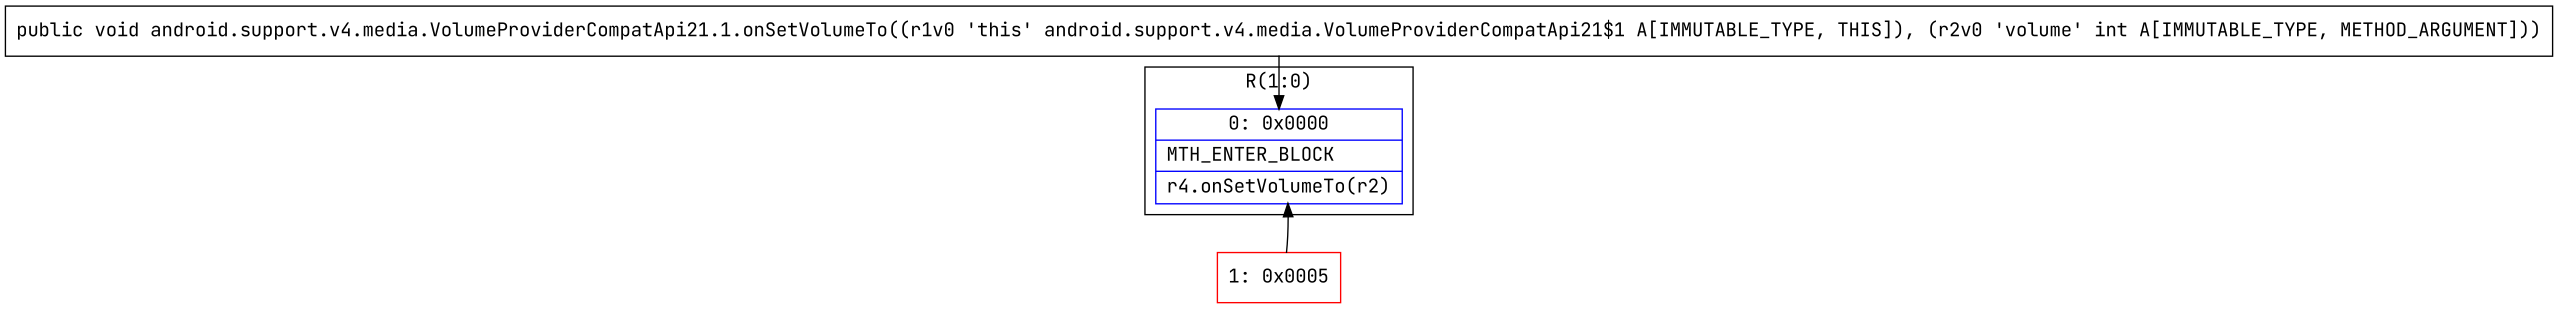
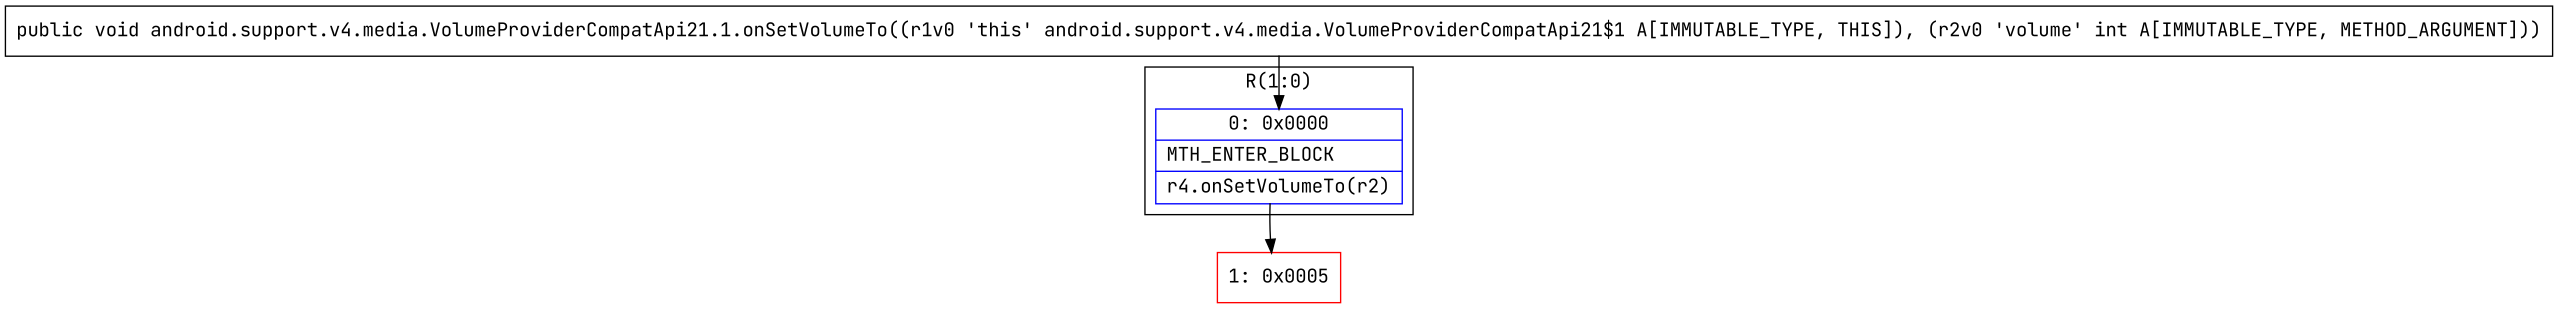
edge "1: 0x0005" -> "0: 0x0000": reversed
